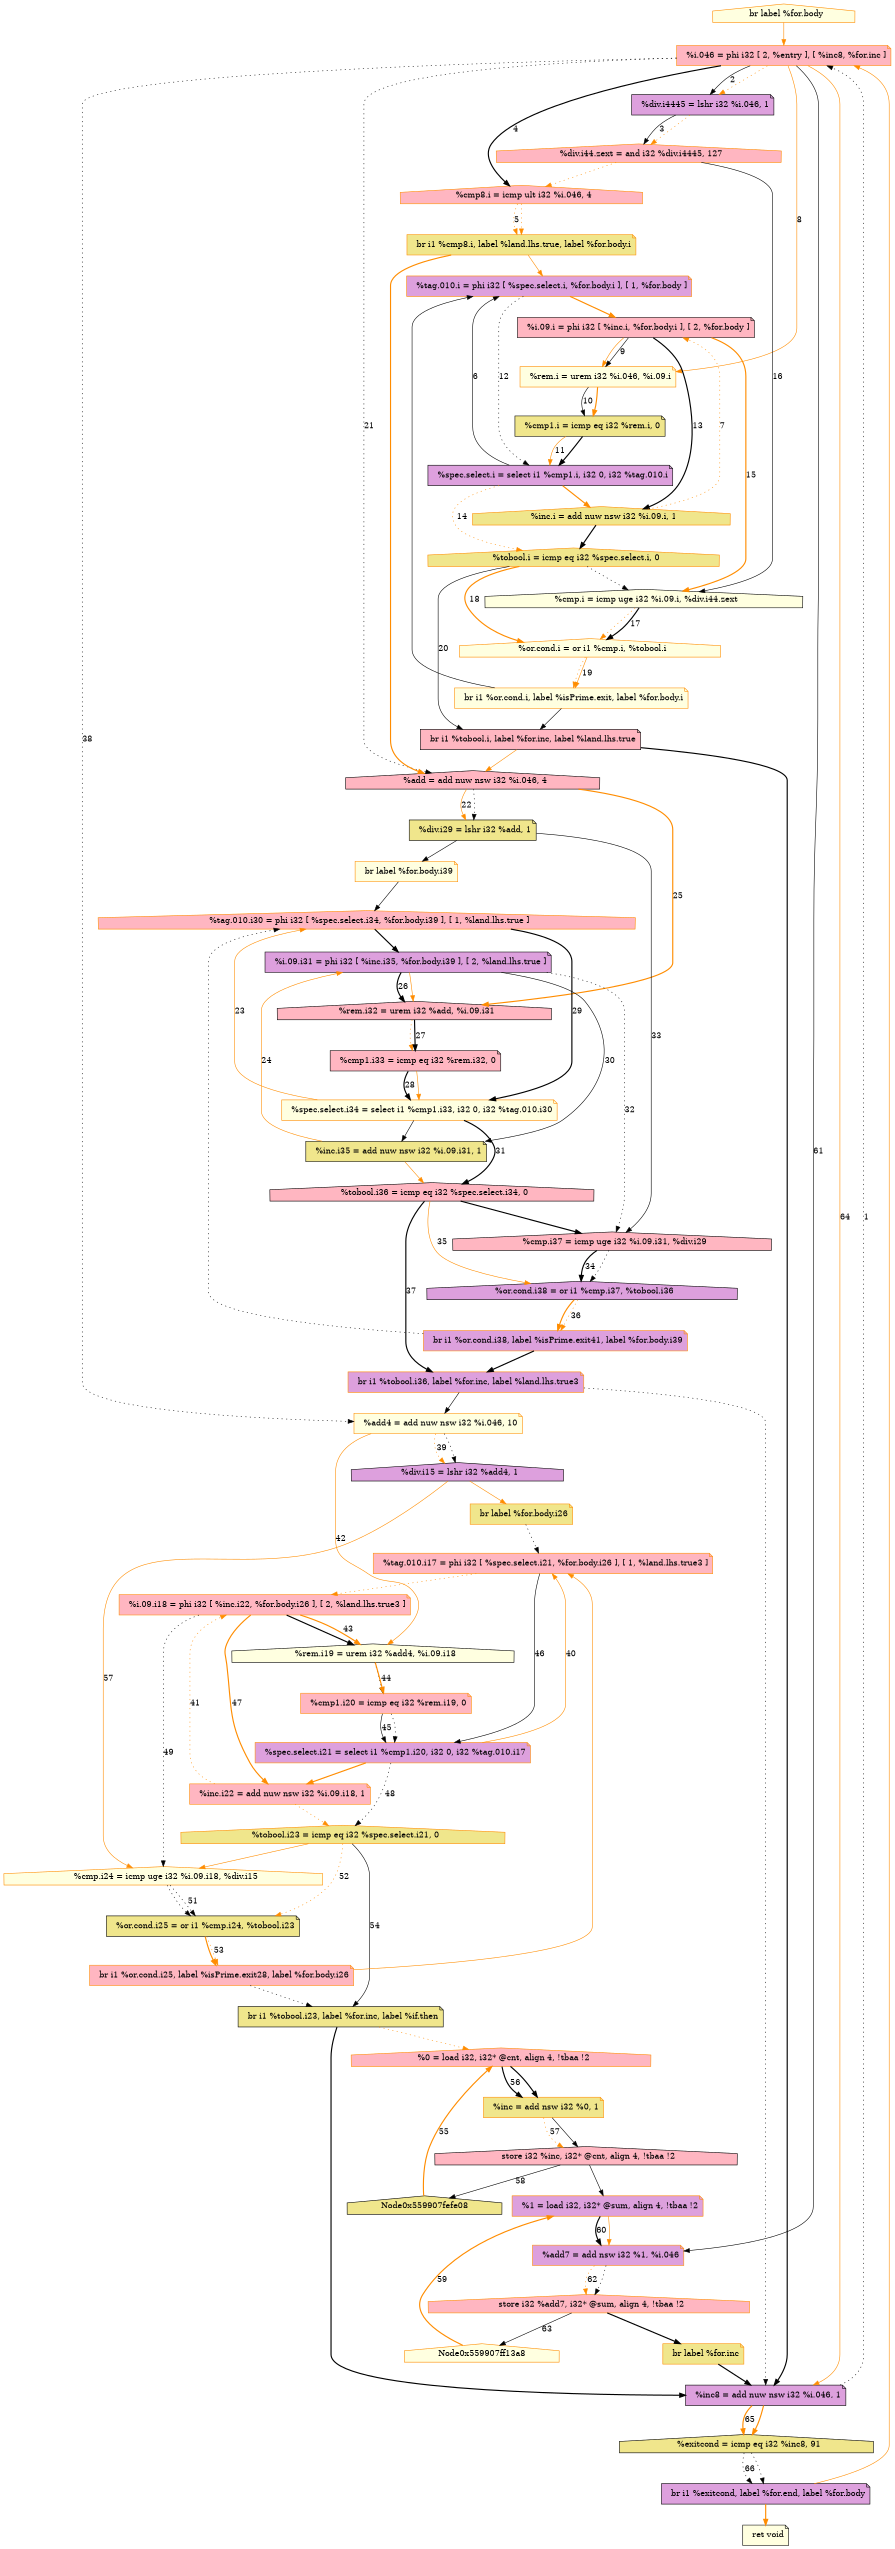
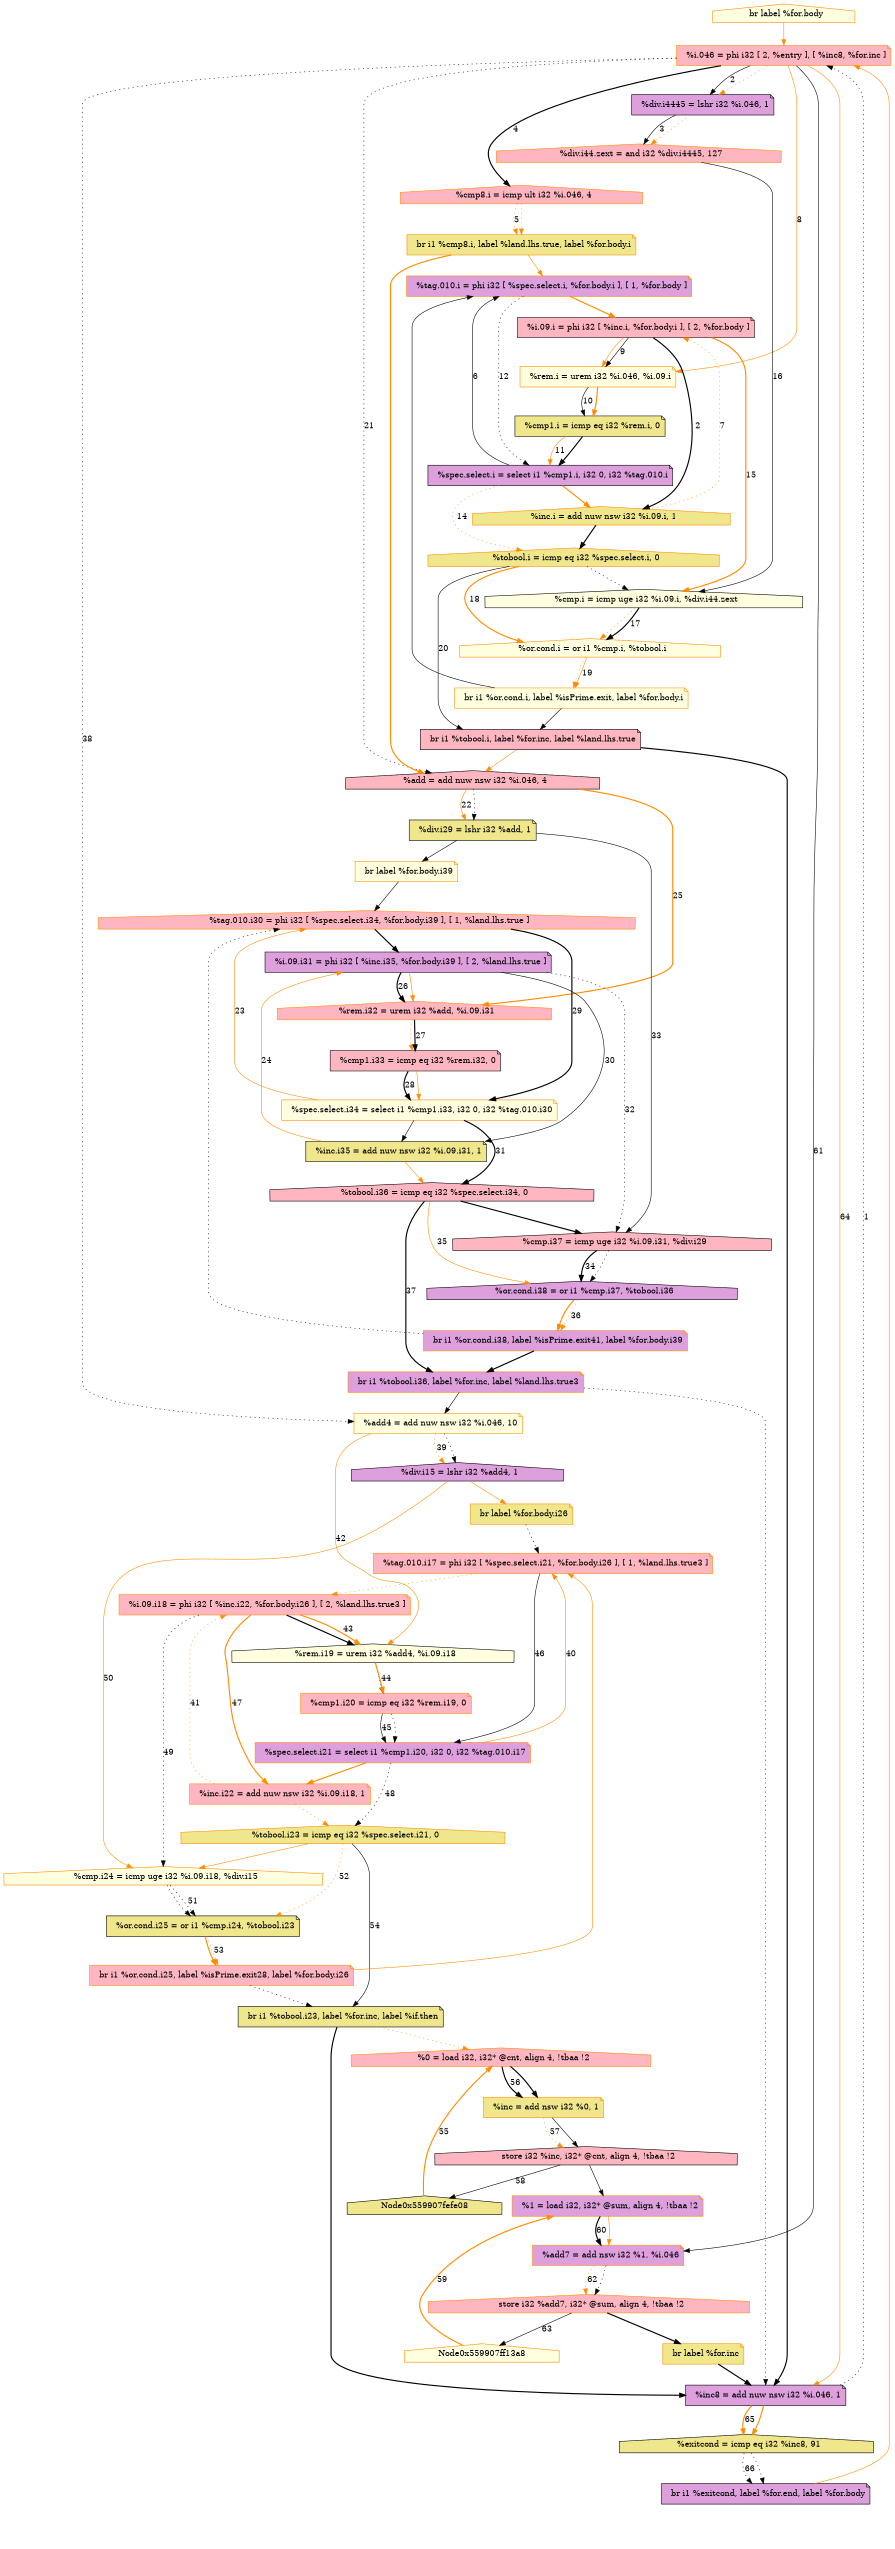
edge "%div.i44.zext = and i32 %div.i4445, 127" -> "%cmp8.i = icmp ult i32 %i.046, 4": removed
edge "%i.09.i = phi i32 [ %inc.i, %for.body.i ], [ 2, %for.body ]" -> "%inc.i = add nuw nsw i32 %i.09.i, 1": label "13" -> "2"
node "%rem.i32 = urem i32 %add, %i.09.i31": color black -> darkorange
edge "%div.i15 = lshr i32 %add4, 1" -> "%cmp.i24 = icmp uge i32 %i.09.i18, %div.i15": label "57" -> "50"
node "ret void": removed
